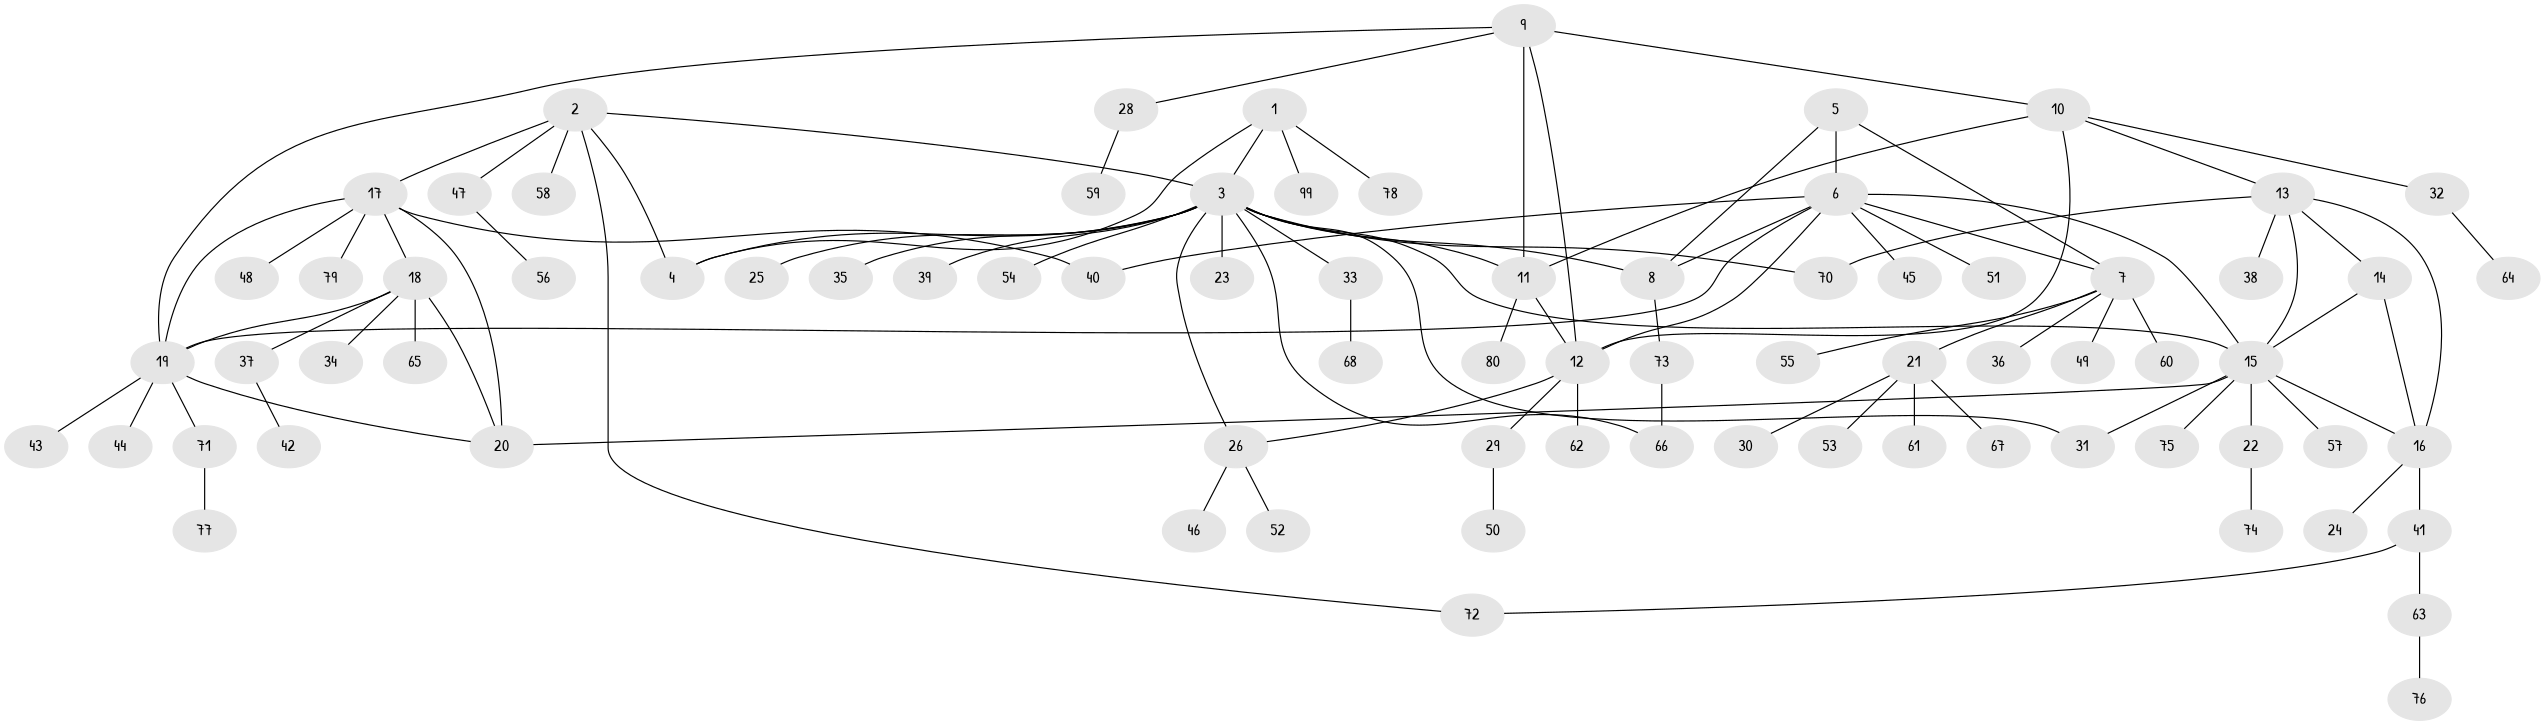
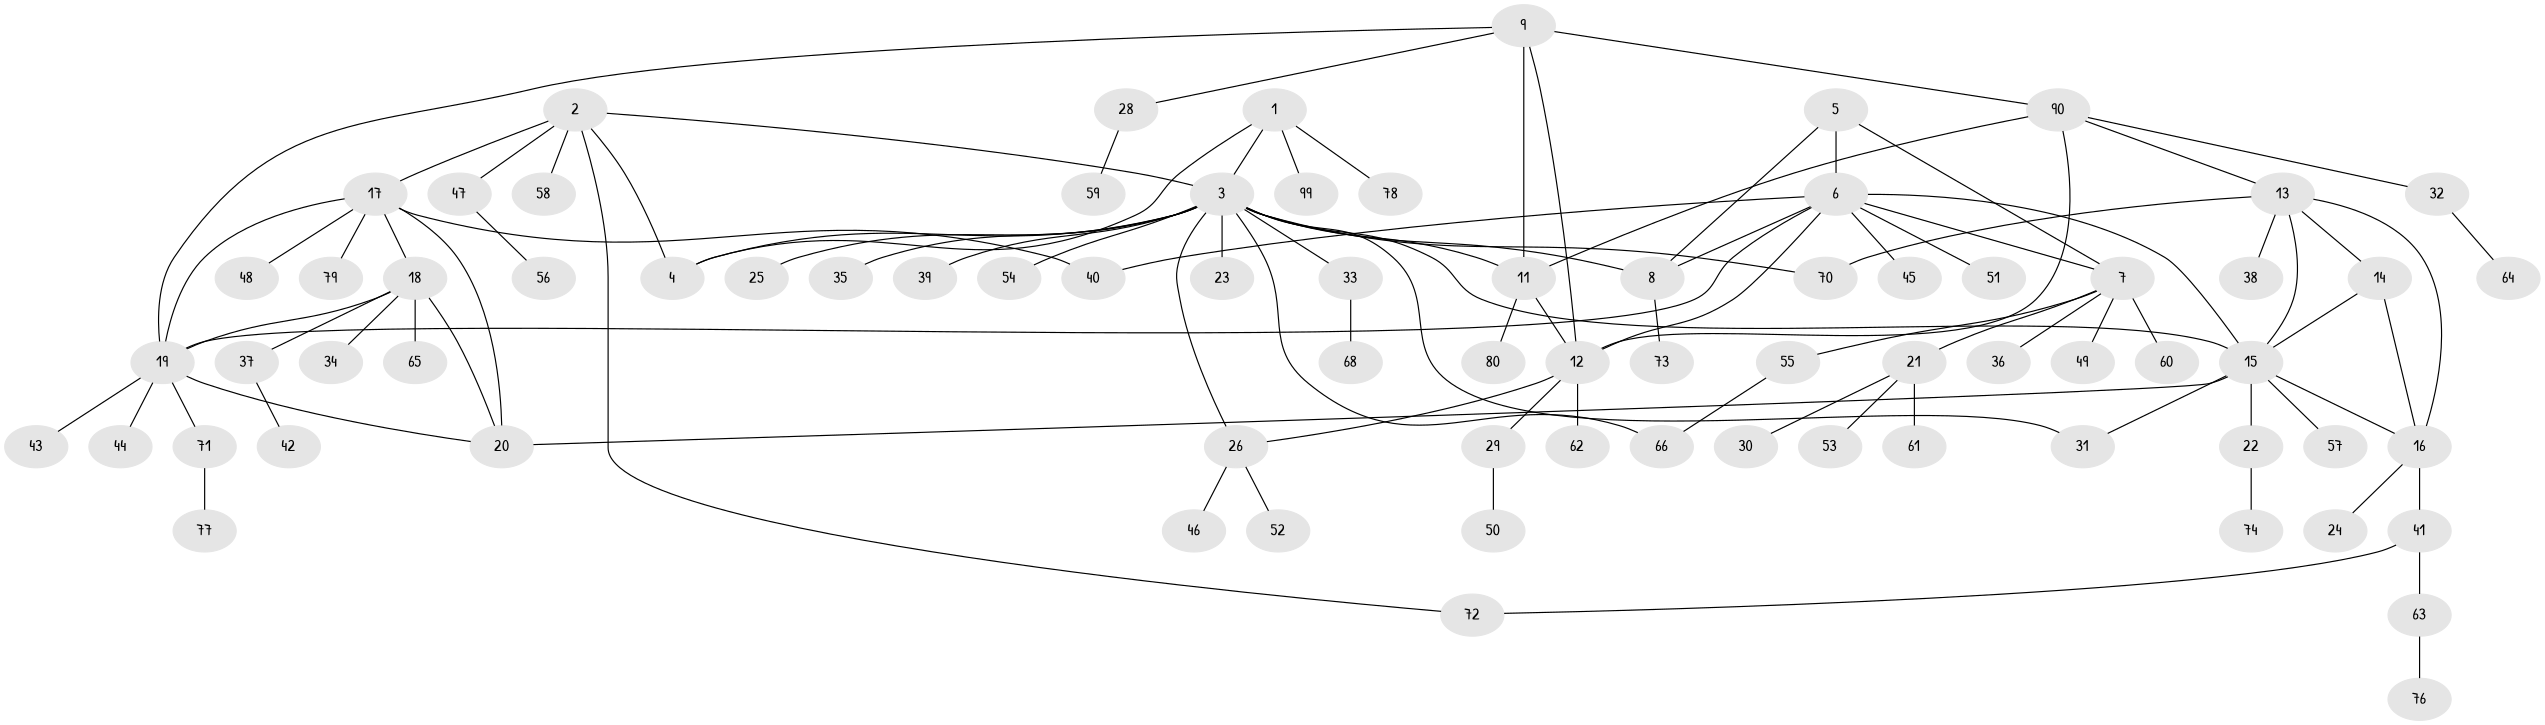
node "10": label "10" -> "90"
edge "73" -- "66": now "55" -- "66"
node "67": removed
node "75": removed
